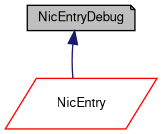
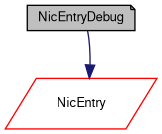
edge "NicEntry" -> "NicEntryDebug": reversed
